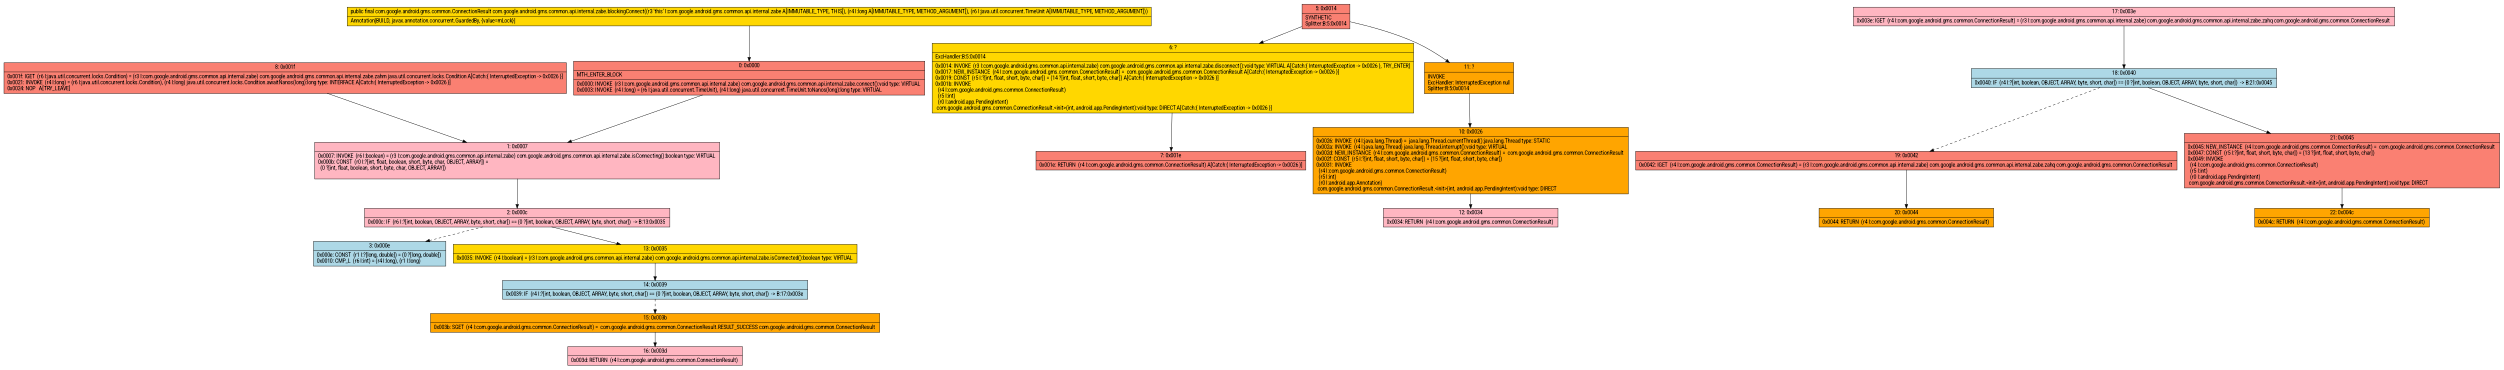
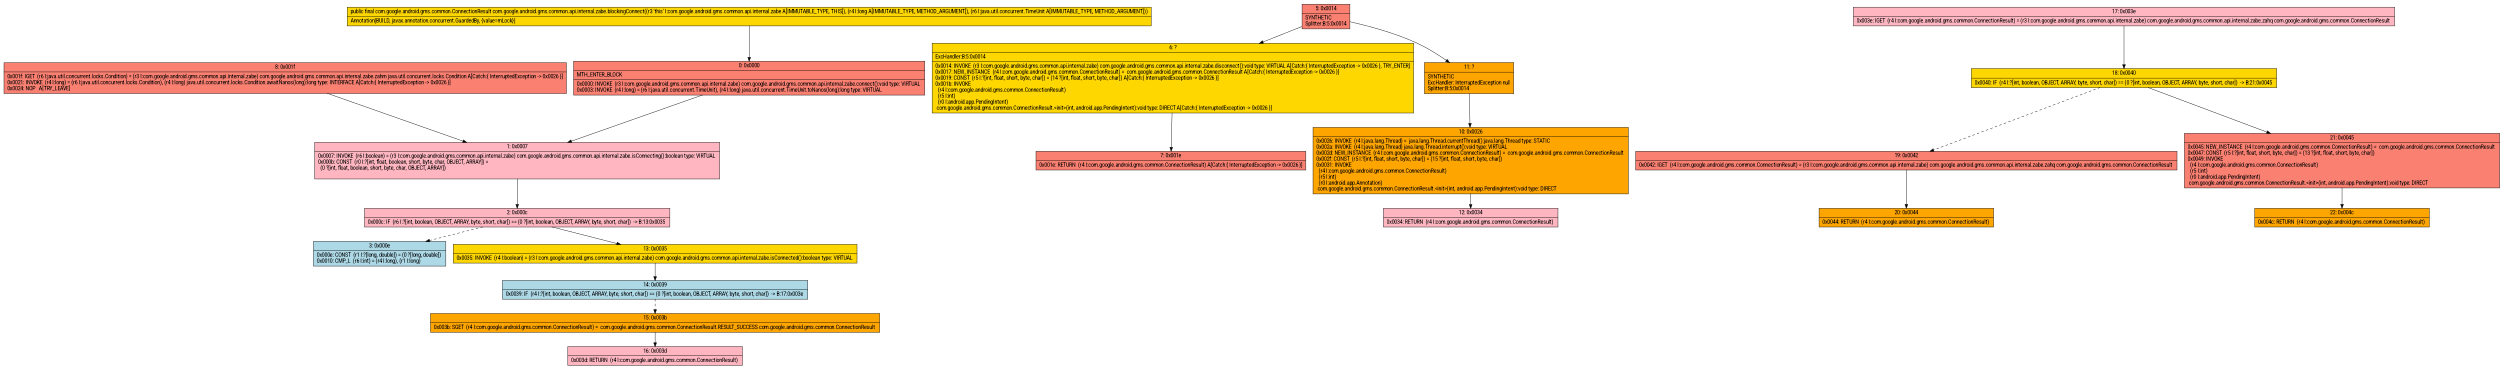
node "11: ?": text "INVOKE" -> "SYNTHETIC"
node "18: 0x0040": fillcolor lightblue -> gold
